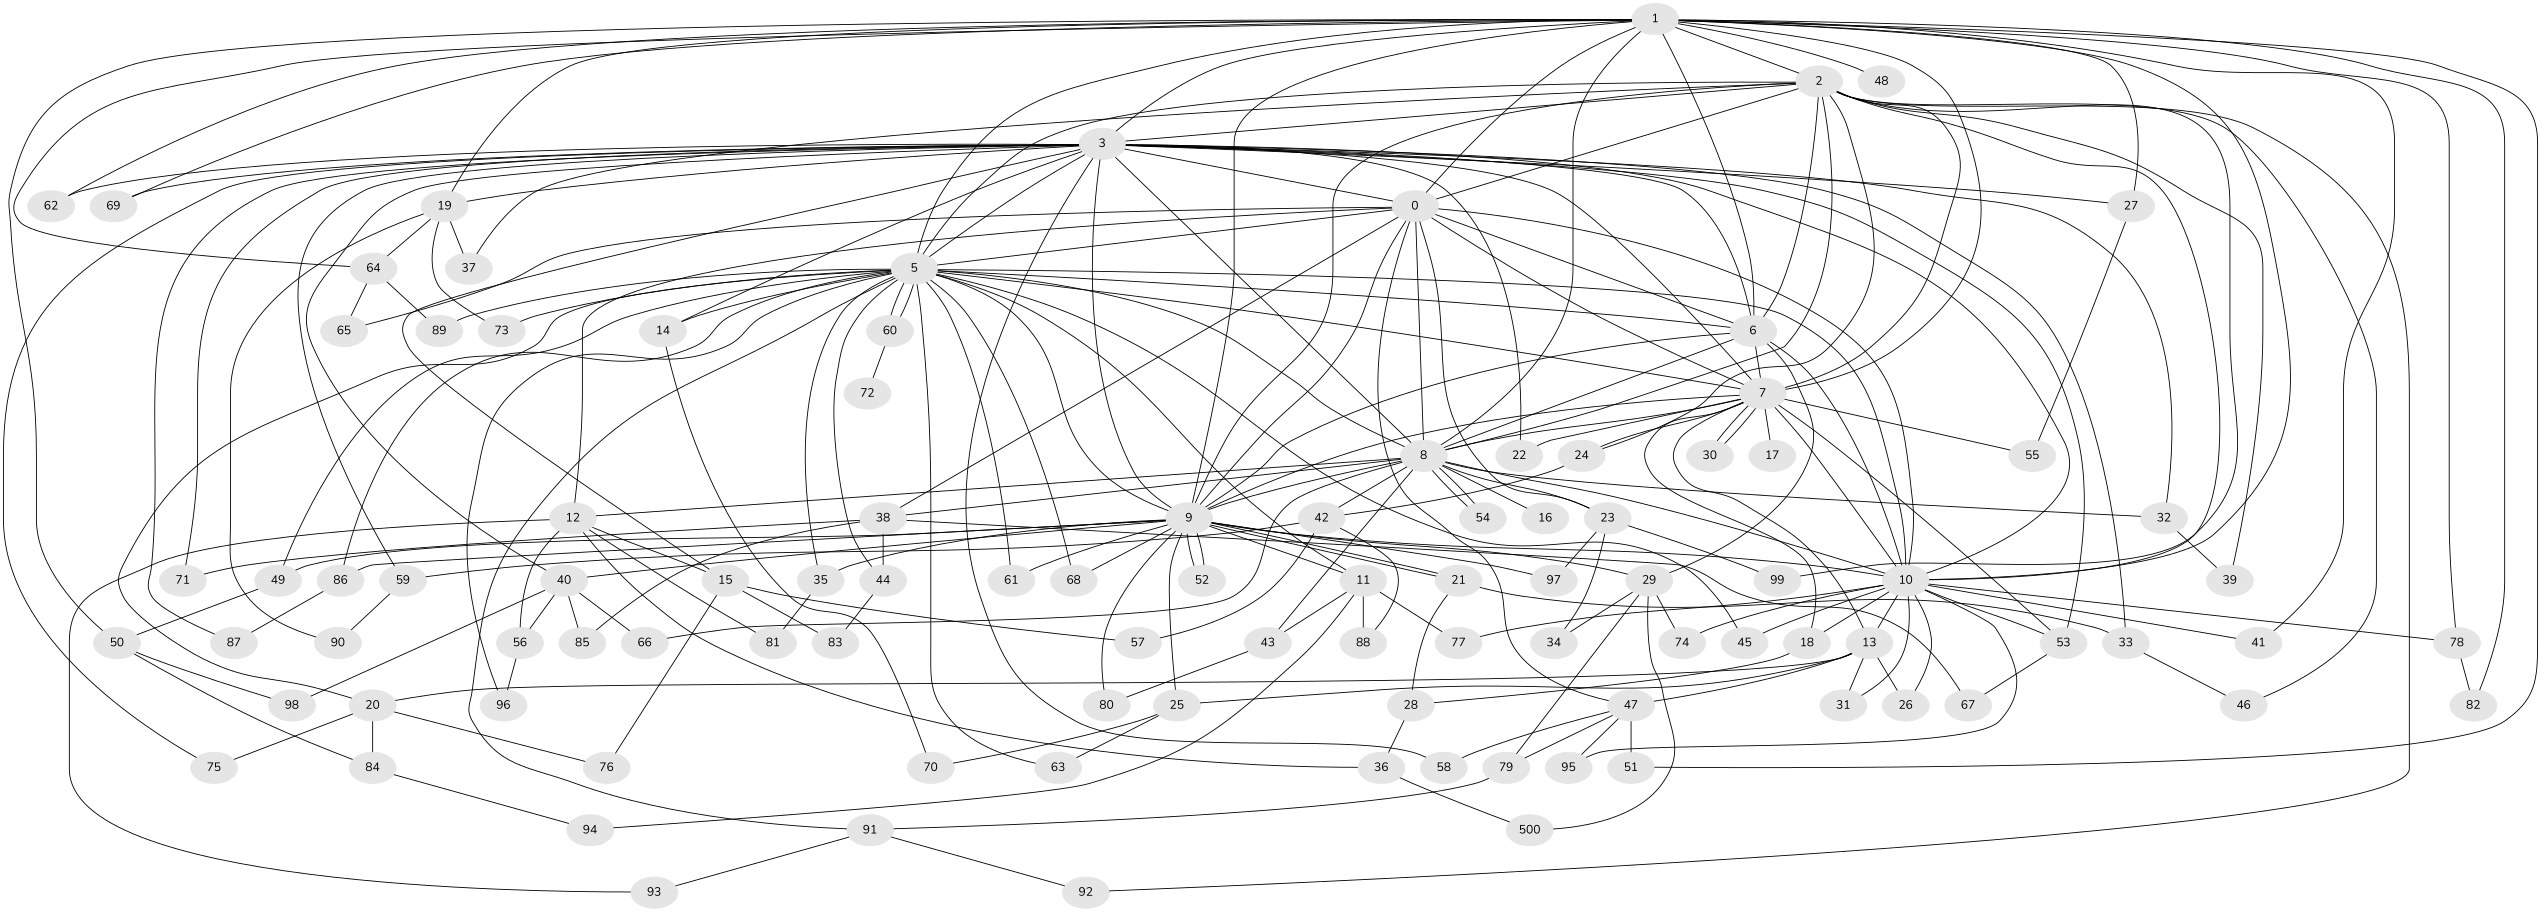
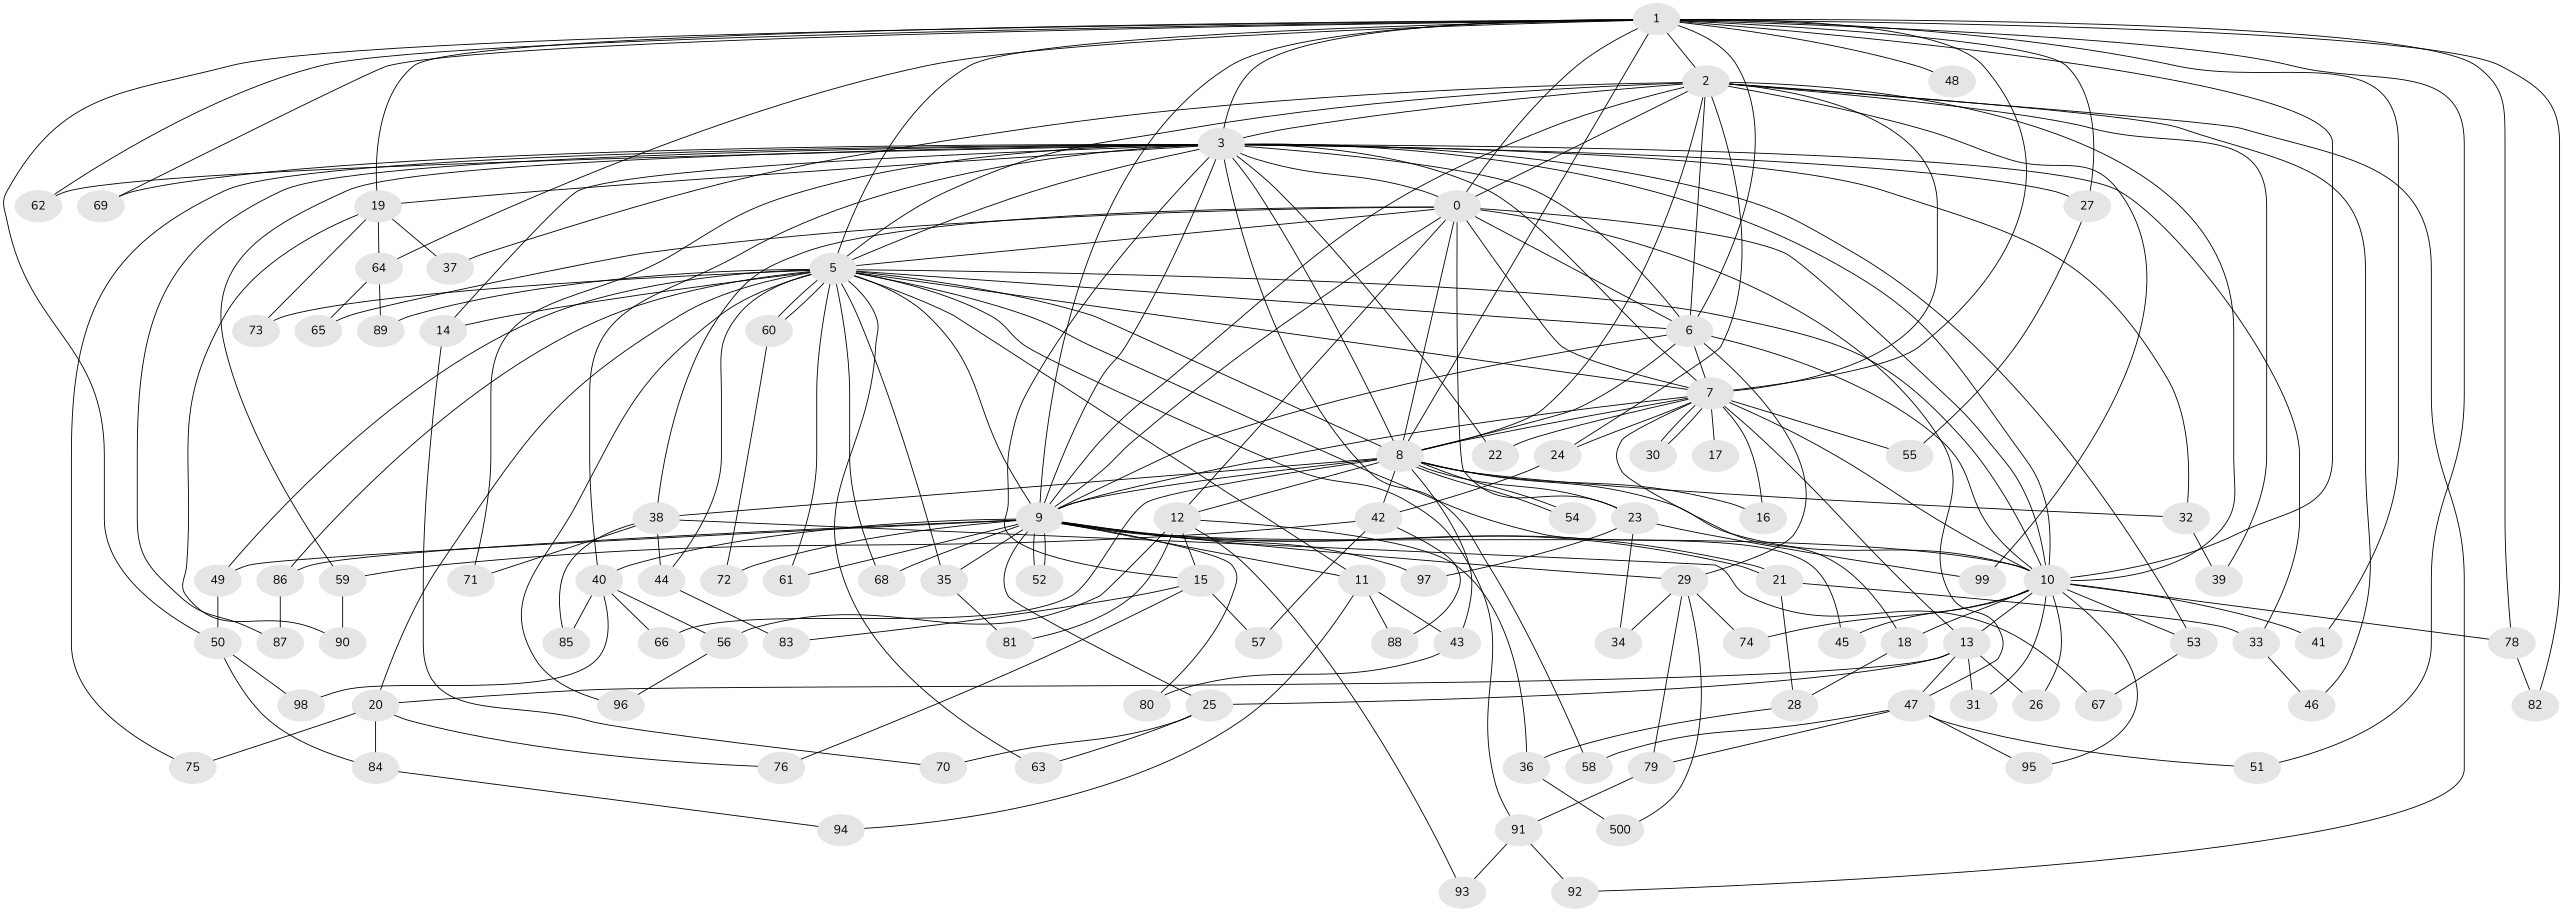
edge "7" -- "53": now "7" -- "16"
edge "9" -- "72": added
node "77": removed
